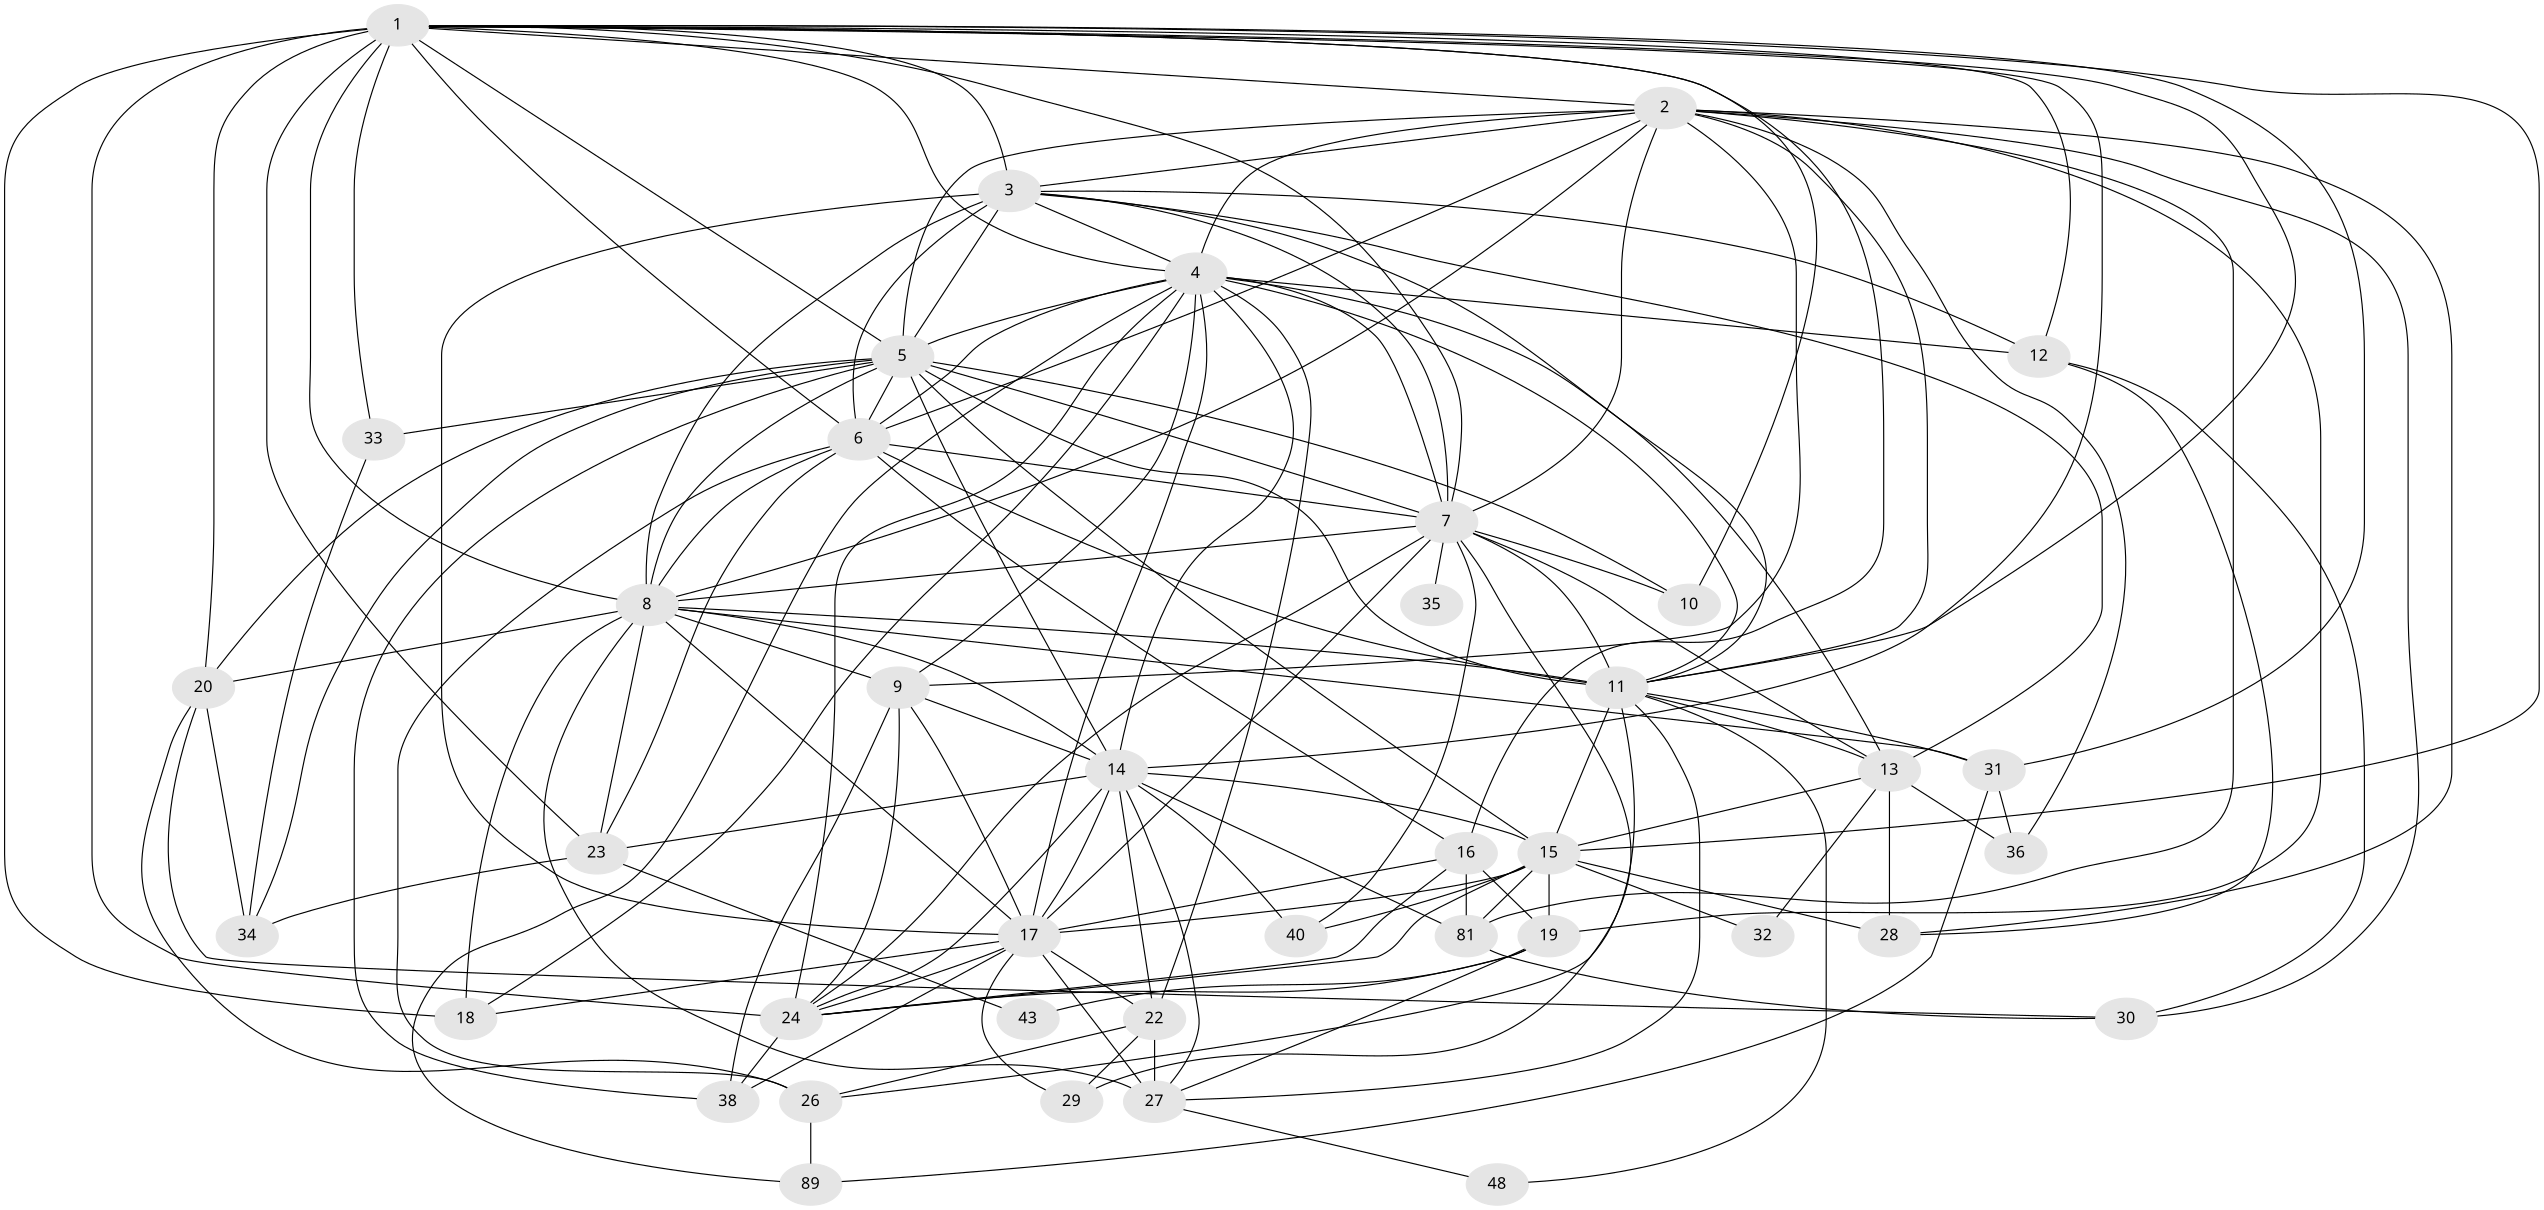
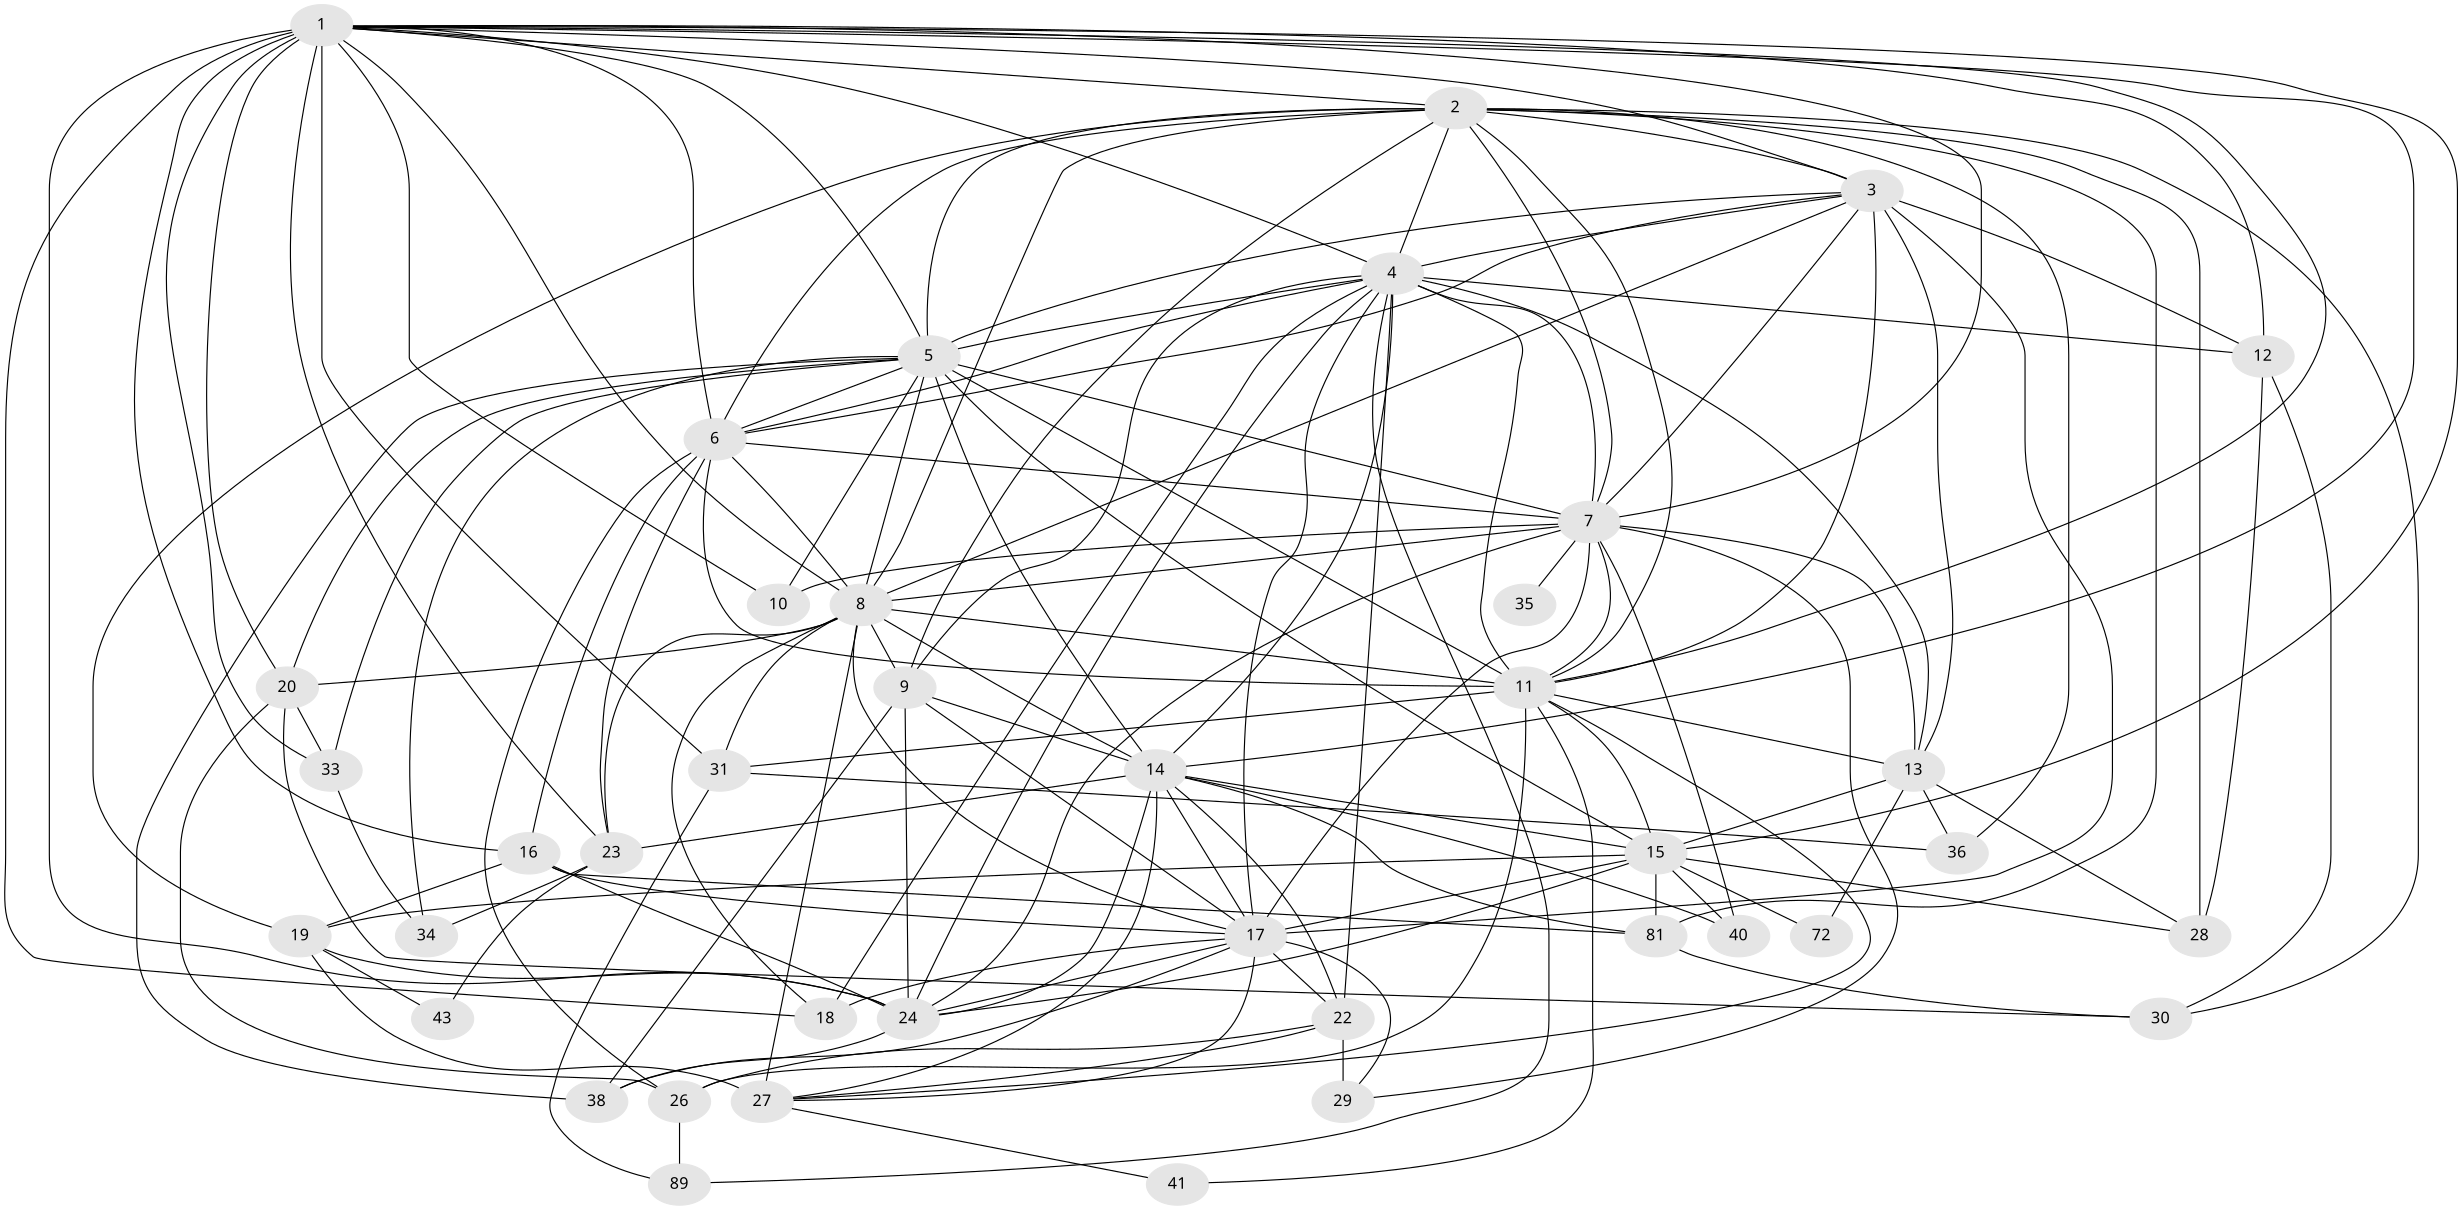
edge "20" -- "34": now "20" -- "33"
node "32": label "32" -> "72"
node "48": label "48" -> "41"
